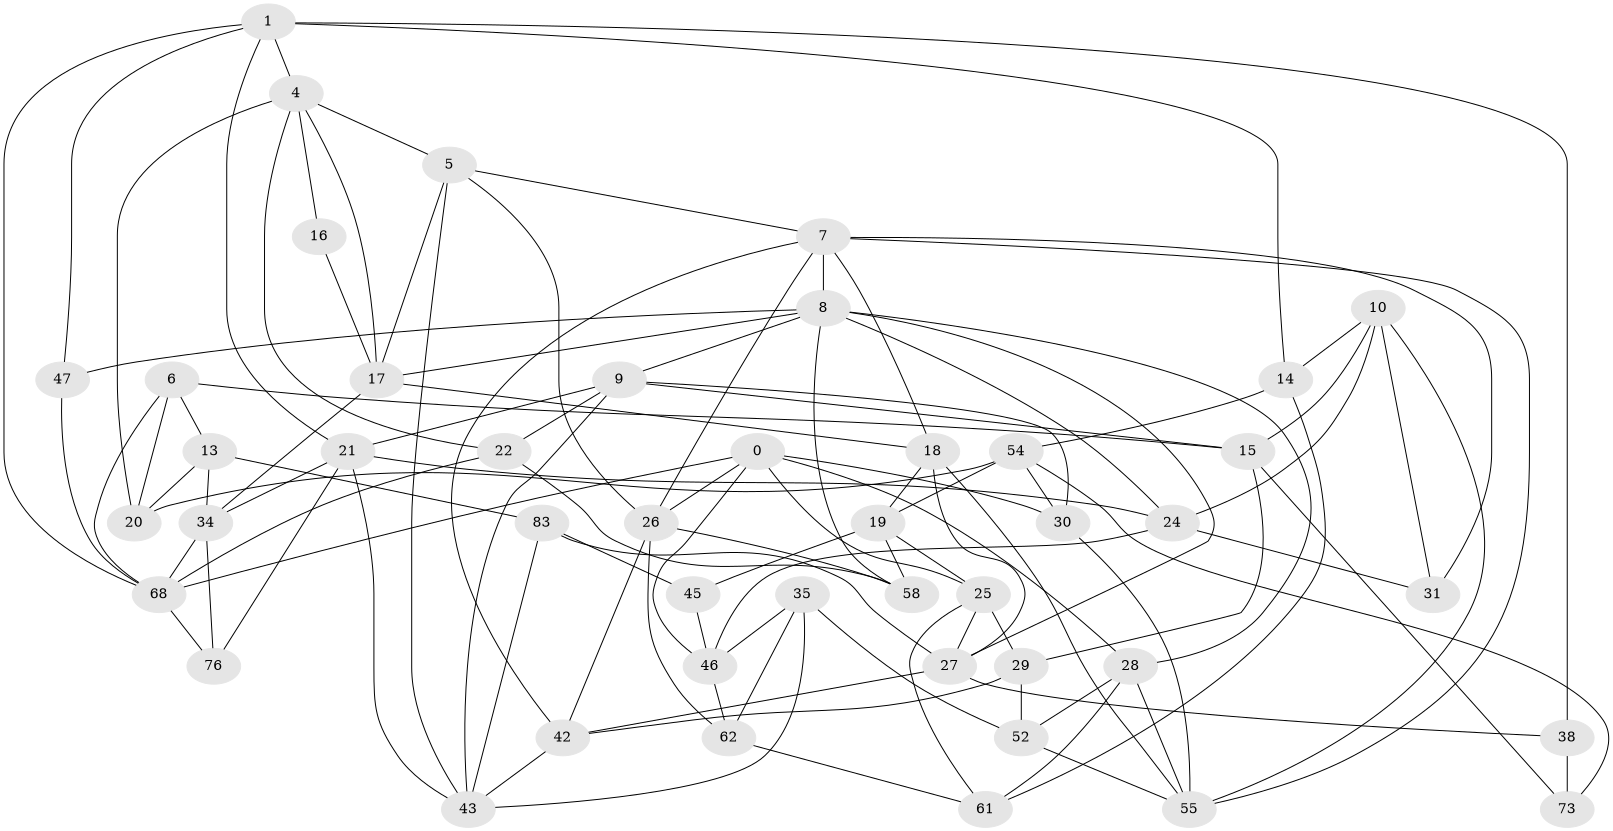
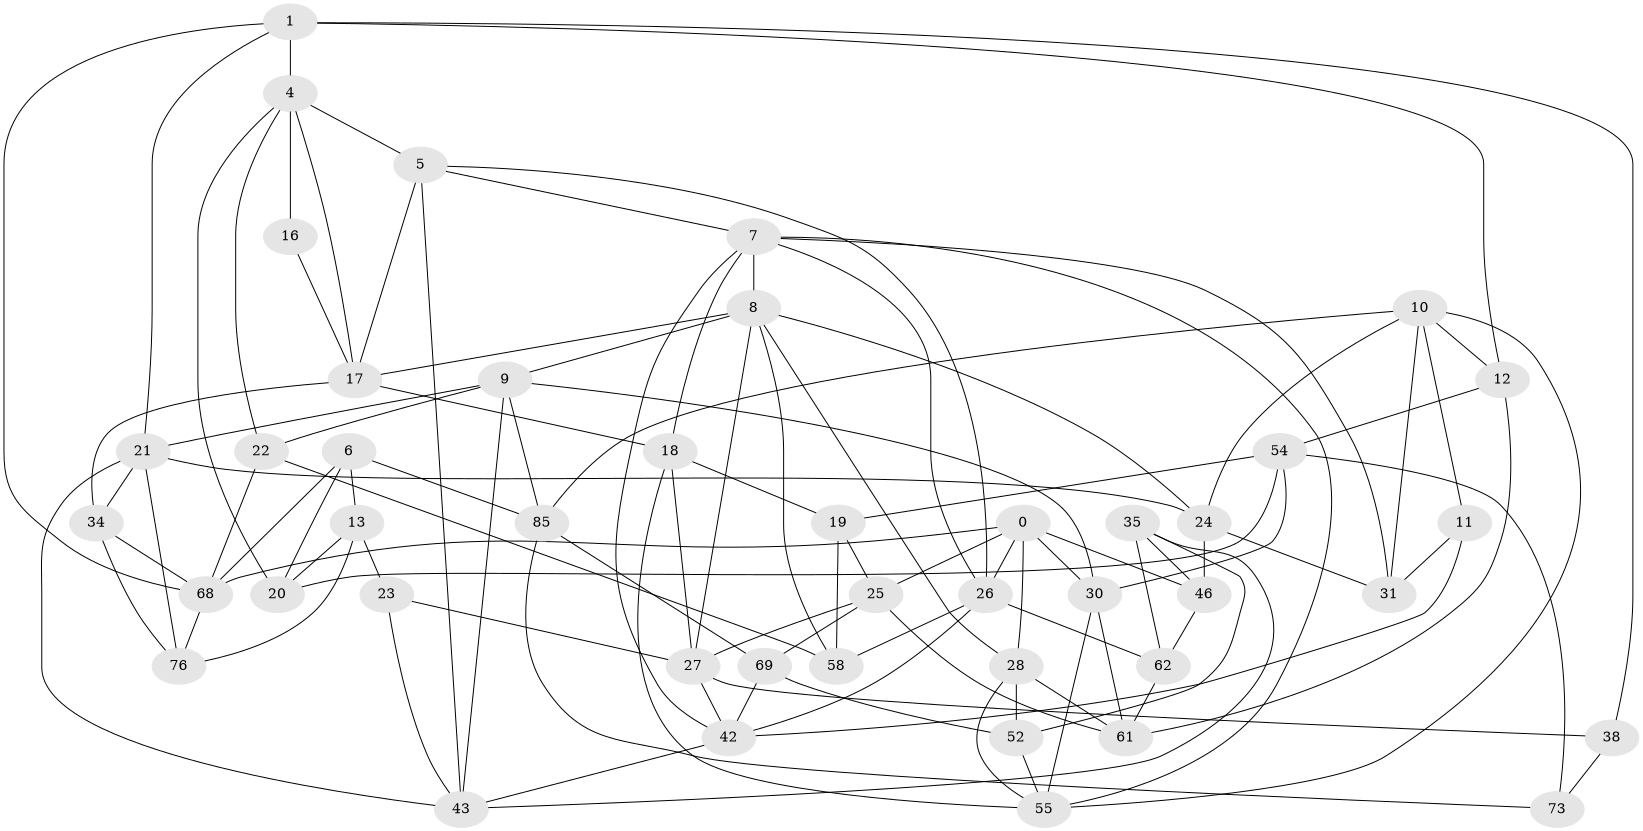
node "47": removed
node "14": label "14" -> "12"
node "15": label "15" -> "85"
edge "13" -- "34": now "13" -- "76"
node "83": label "83" -> "23"
node "11": added
node "45": removed
node "29": label "29" -> "69"
edge "30" -- "61": added
